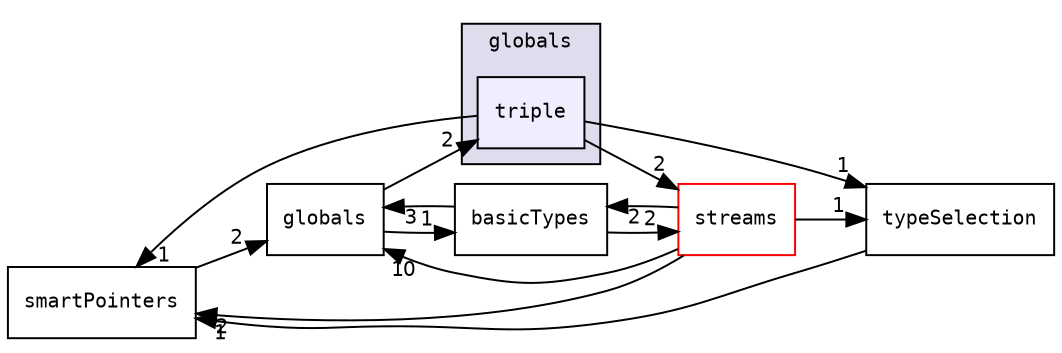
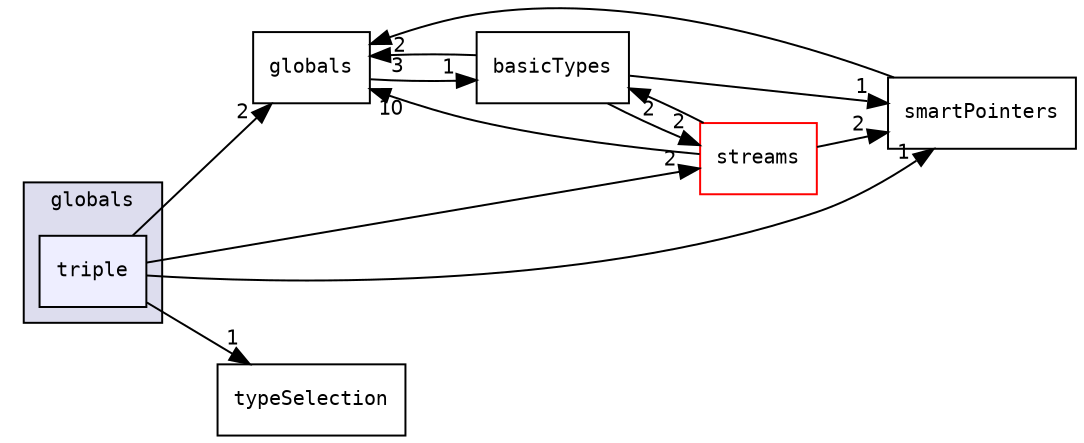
edge "globals" -> "triple": reversed
edge "streams" -> "typeSelection": removed
edge "typeSelection" -> "smartPointers": now "basicTypes" -> "smartPointers"
